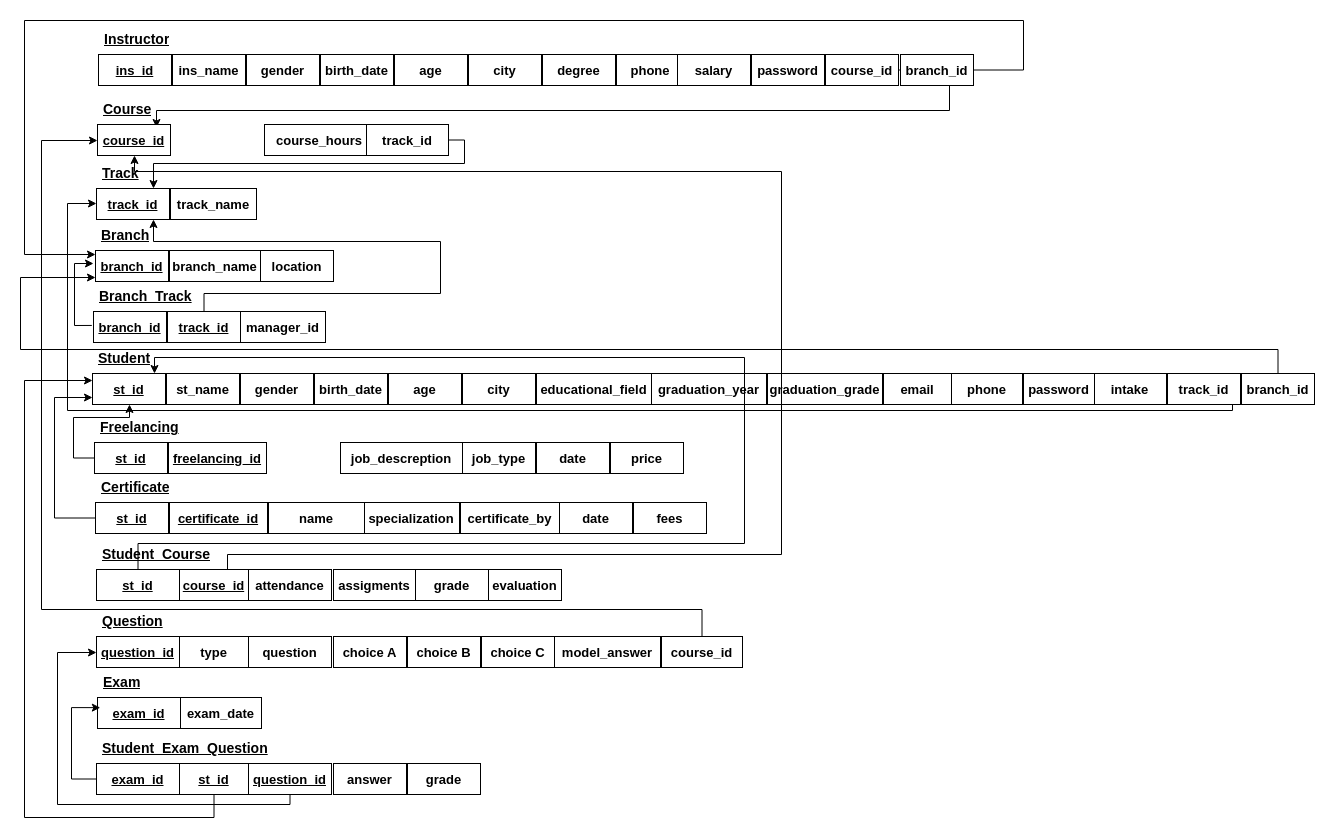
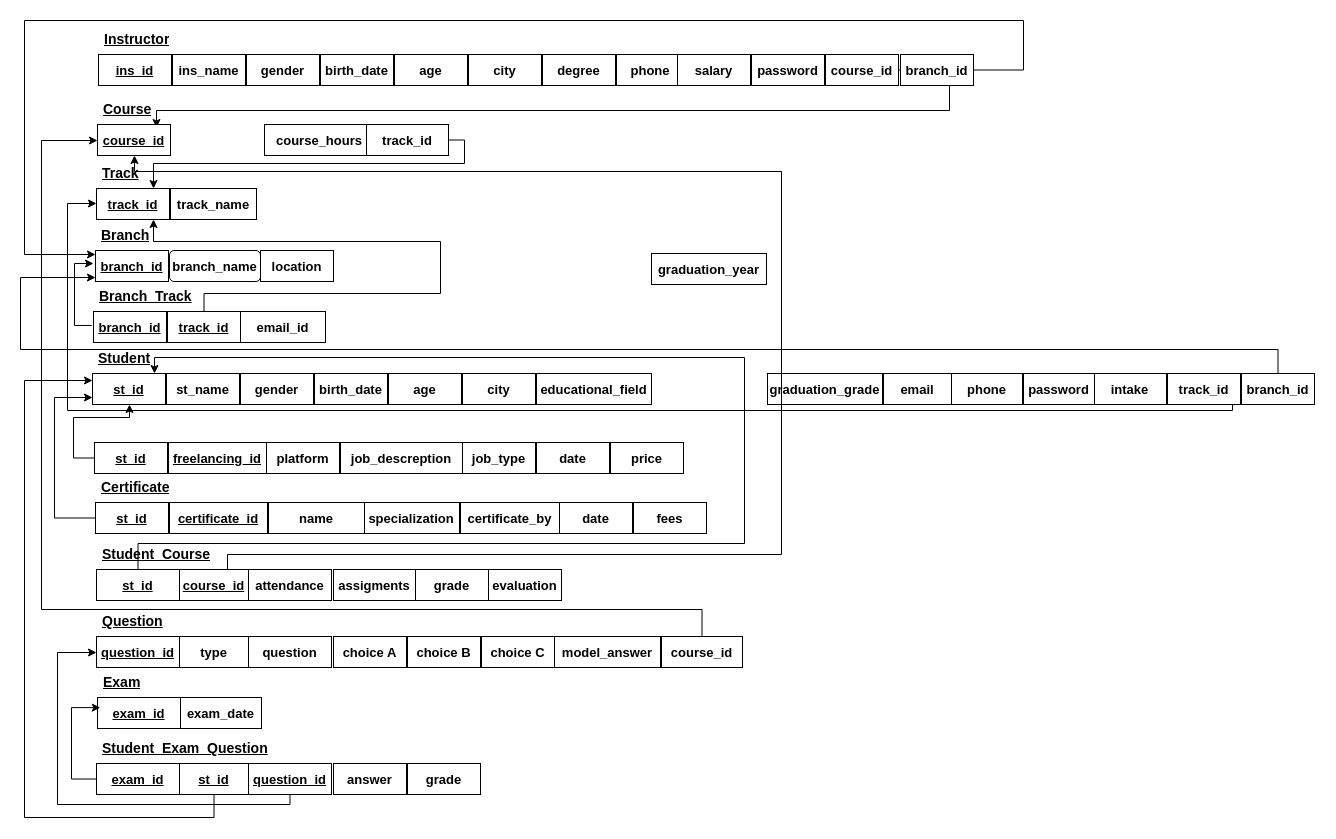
node "branch_name": shape rectangle -> rounded rectangle
node "manager_id": label "manager_id" -> "email_id"
node "graduation_year": moved (709, 389) -> (709, 269)
node "Freelancing": removed
node "platform": added
